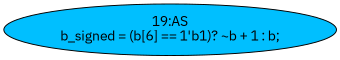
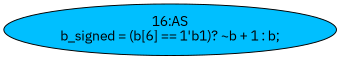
node "19:AS b_signed = (b[6] == 1'b1)? ~b + 1 : b;": label "19:AS b_signed = (b[6] == 1'b1)? ~b + 1 : b;" -> "16:AS b_signed = (b[6] == 1'b1)? ~b + 1 : b;"
